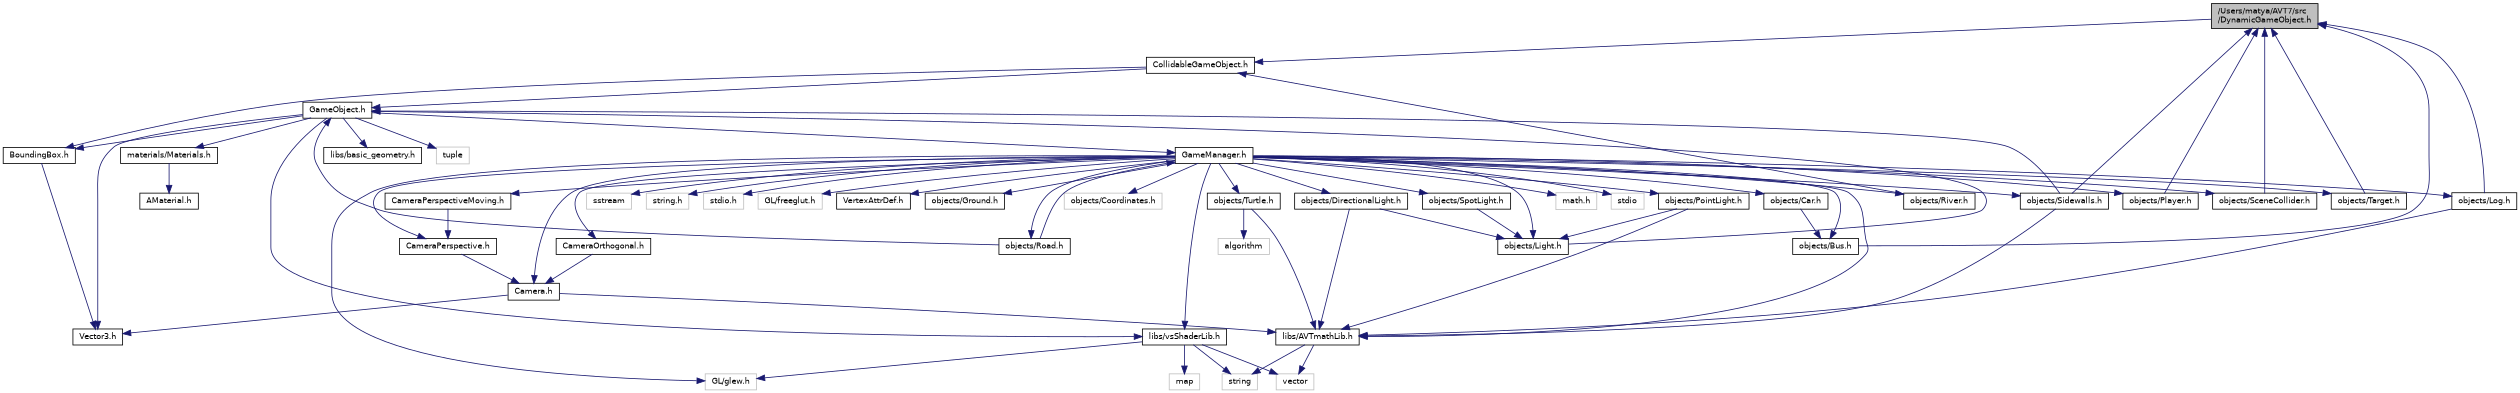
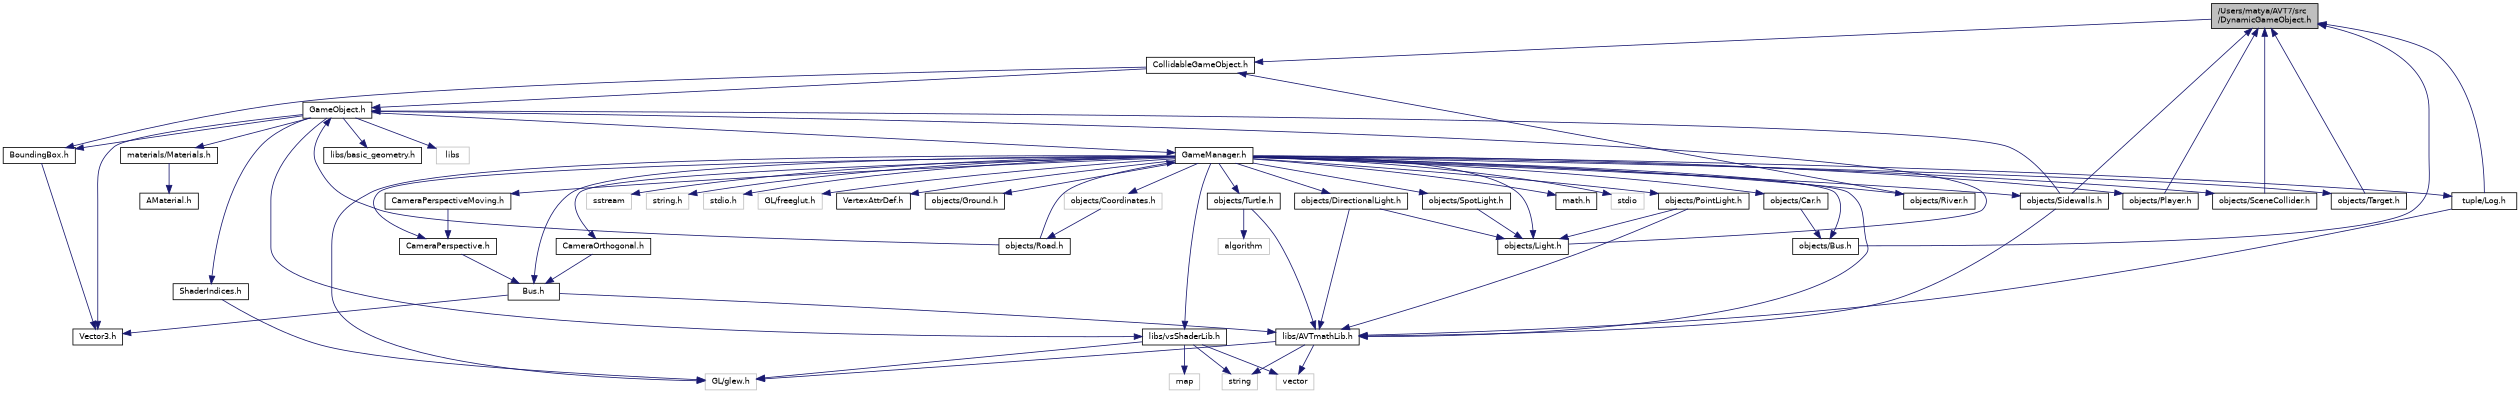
node "tuple": label "tuple" -> "libs"
edge "GameManager.h" -> "objects/Road.h": now "objects/Coordinates.h" -> "objects/Road.h"
node "math.h": color grey75 -> black
node "objects/Log.h": label "objects/Log.h" -> "tuple/Log.h"
node "ShaderIndices.h": added
node "Camera.h": label "Camera.h" -> "Bus.h"
edge "libs/AVTmathLib.h" -> "GL/glew.h": added
